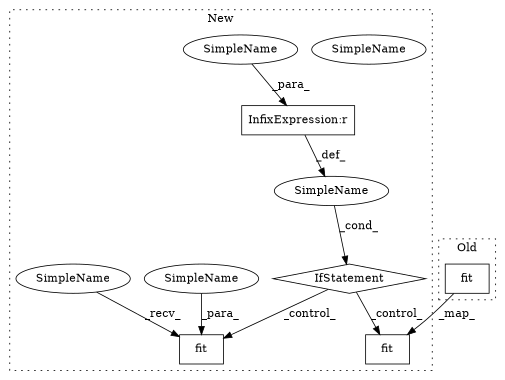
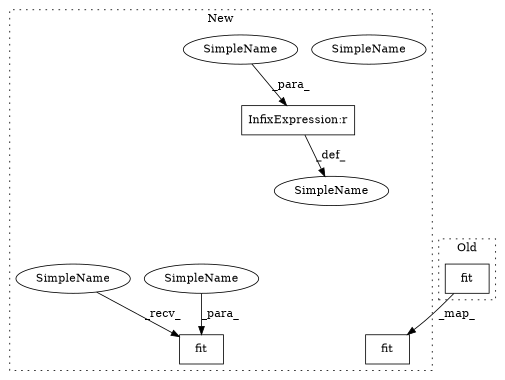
node "IfStatement": removed
